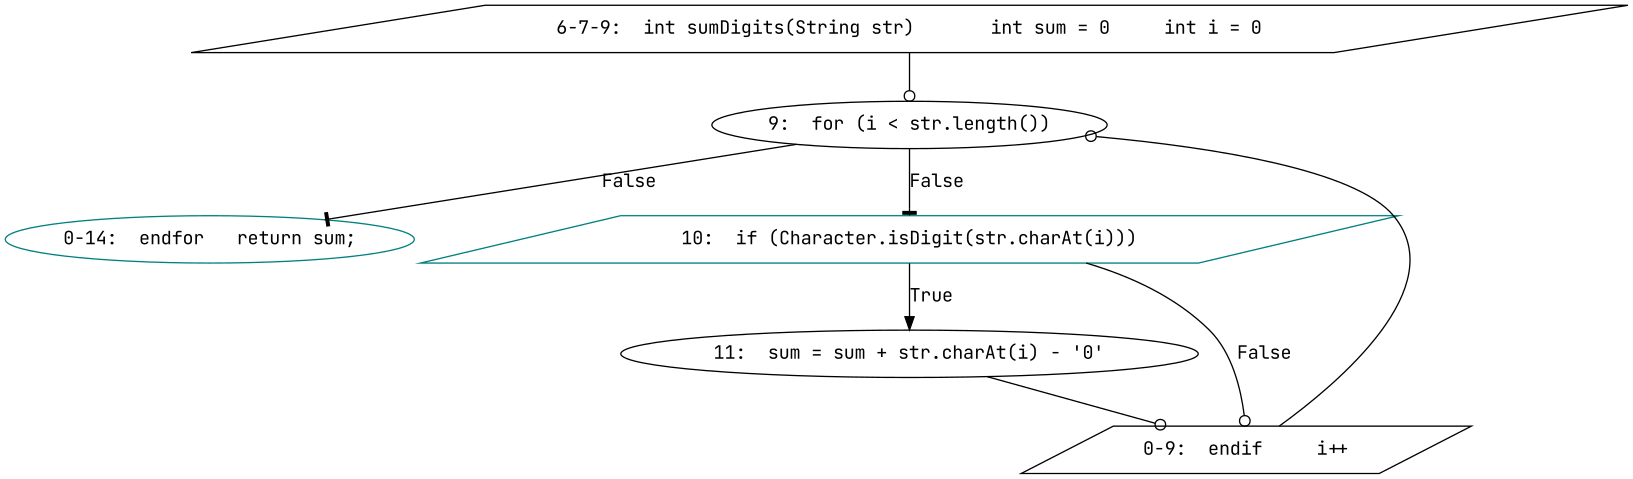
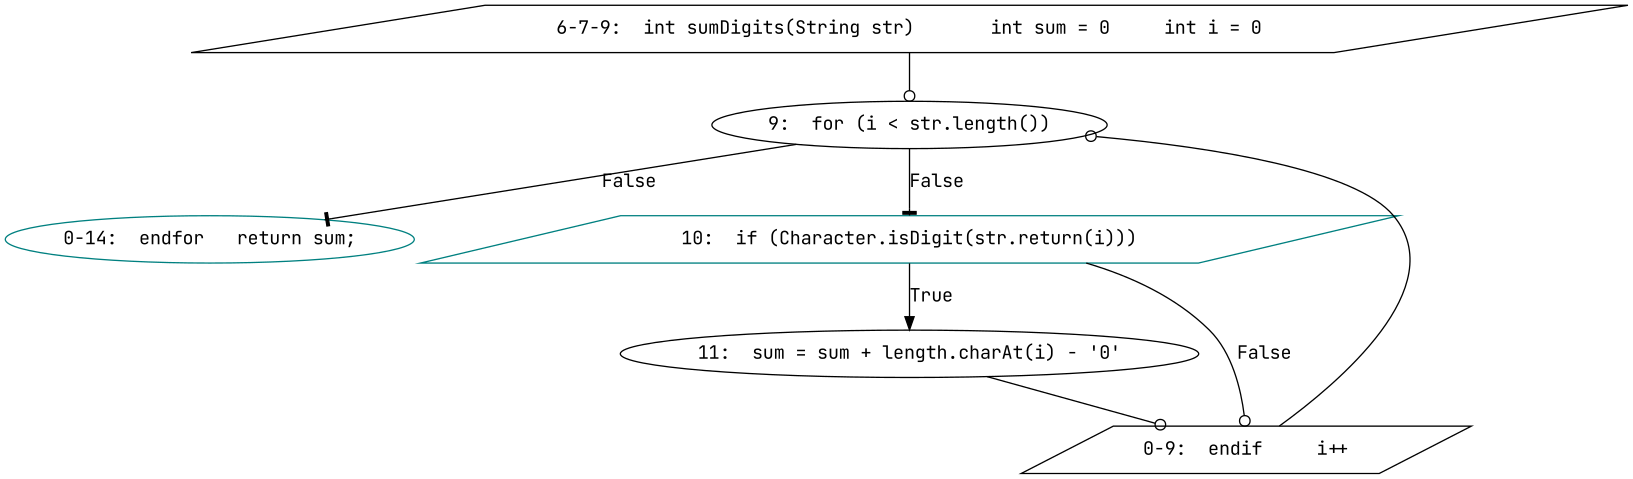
node "10:  if (Character.isDigit(str.charAt(i)))": label "10:  if (Character.isDigit(str.charAt(i)))" -> "10:  if (Character.isDigit(str.return(i)))"
node "11:  sum = sum + str.charAt(i) - '0'": label "11:  sum = sum + str.charAt(i) - '0'" -> "11:  sum = sum + length.charAt(i) - '0'"
